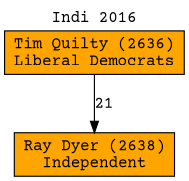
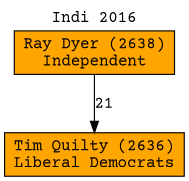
edge "Tim Quilty (2636) Liberal Democrats" -> "Ray Dyer (2638) Independent": reversed
